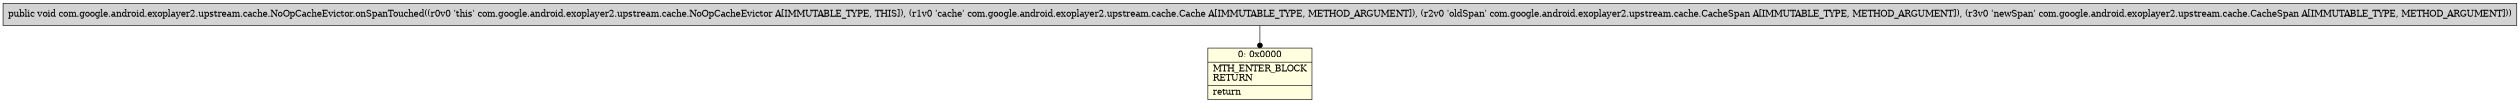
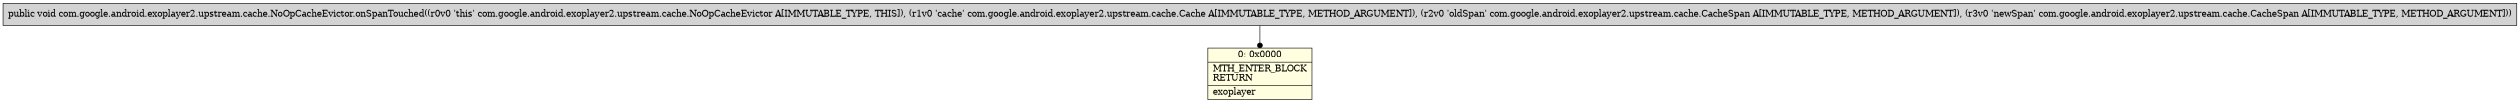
node "0: 0x0000": text "return" -> "exoplayer"
